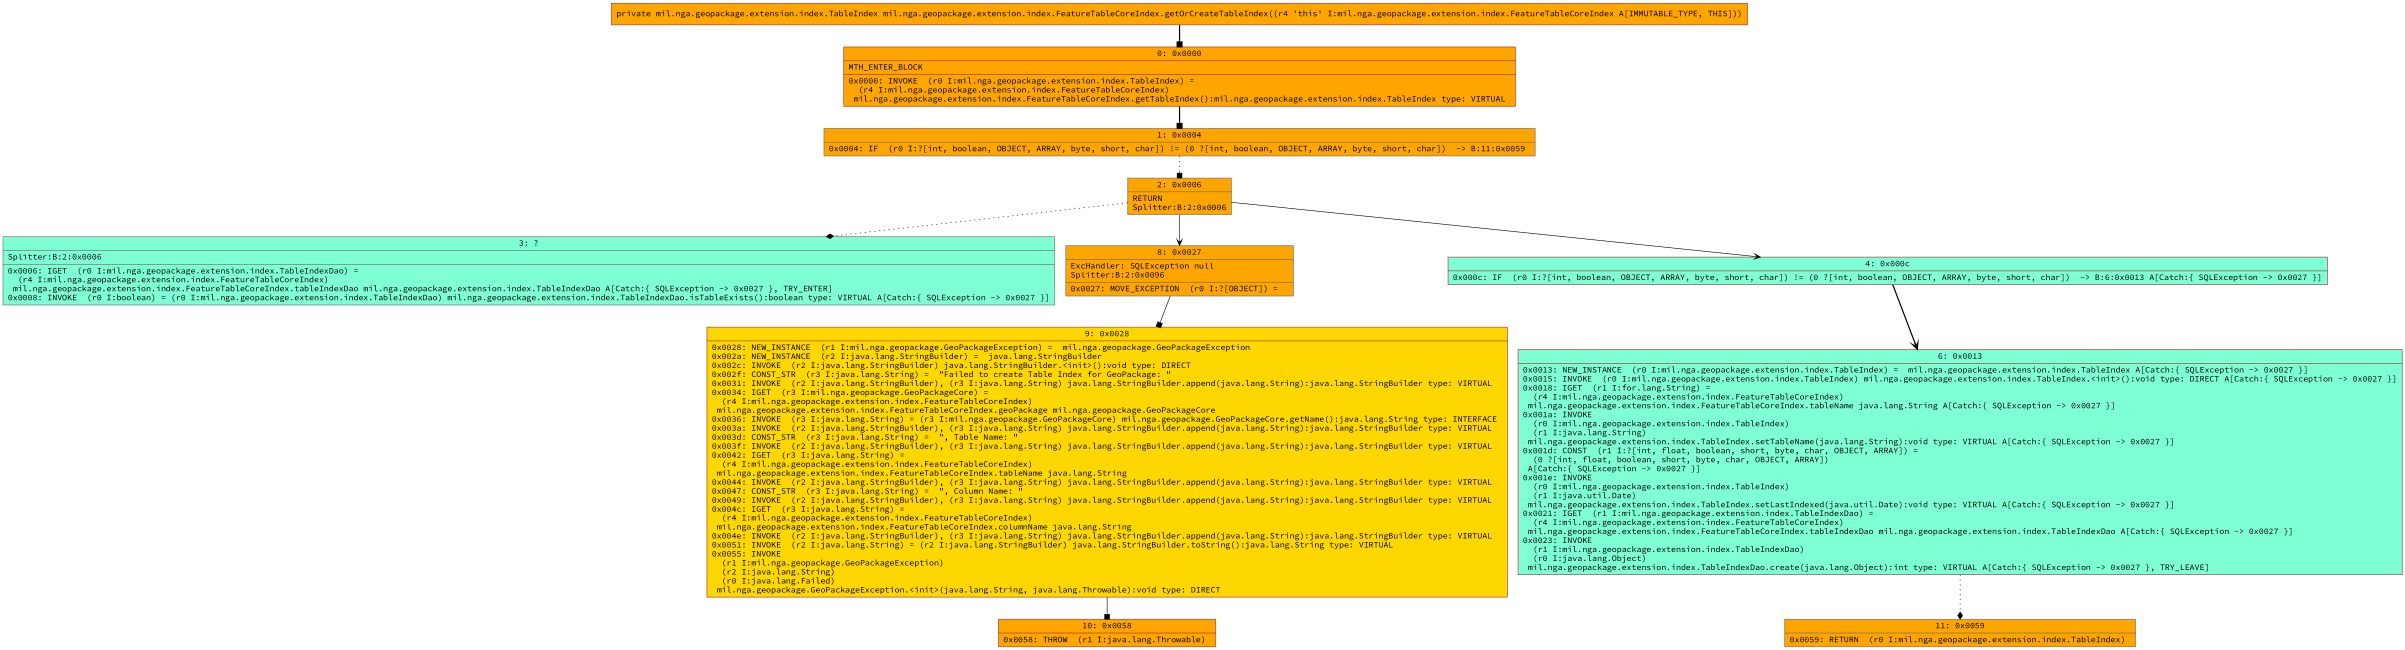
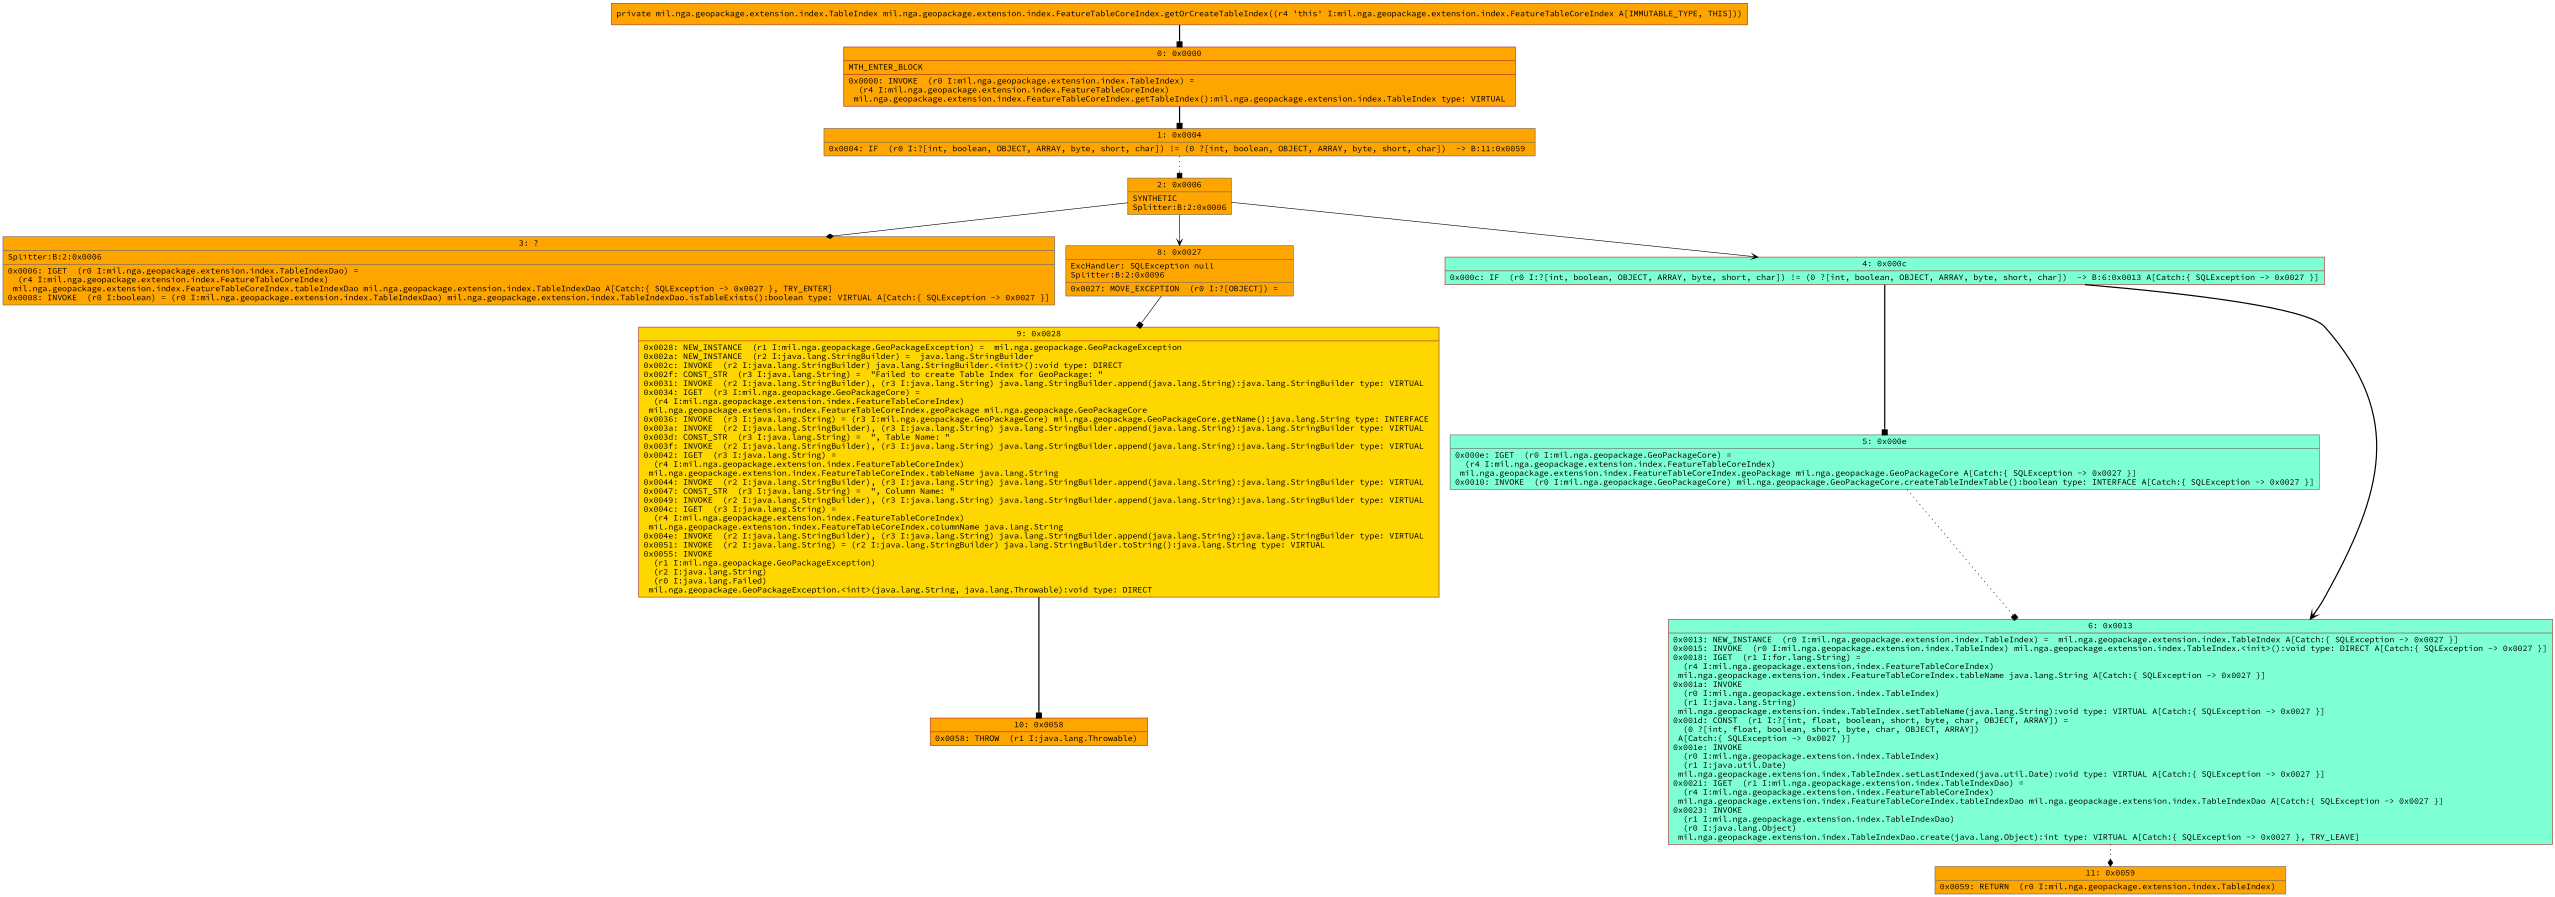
node "2: 0x0006": text "RETURN" -> "SYNTHETIC"
edge "2: 0x0006" -> "3: ?": style dotted -> solid
node "3: ?": fillcolor aquamarine -> orange
node "5: 0x000e": added
edge "9: 0x0028" -> "10: 0x0058": style solid -> bold
